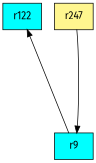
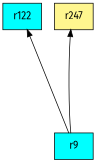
edge "r247" -> "r9": reversed
